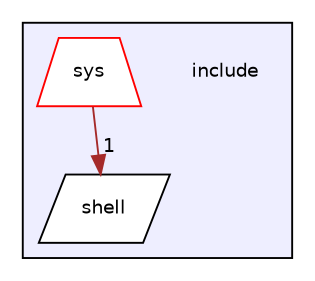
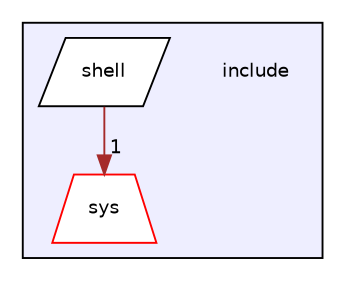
edge "sys" -> "shell": reversed
